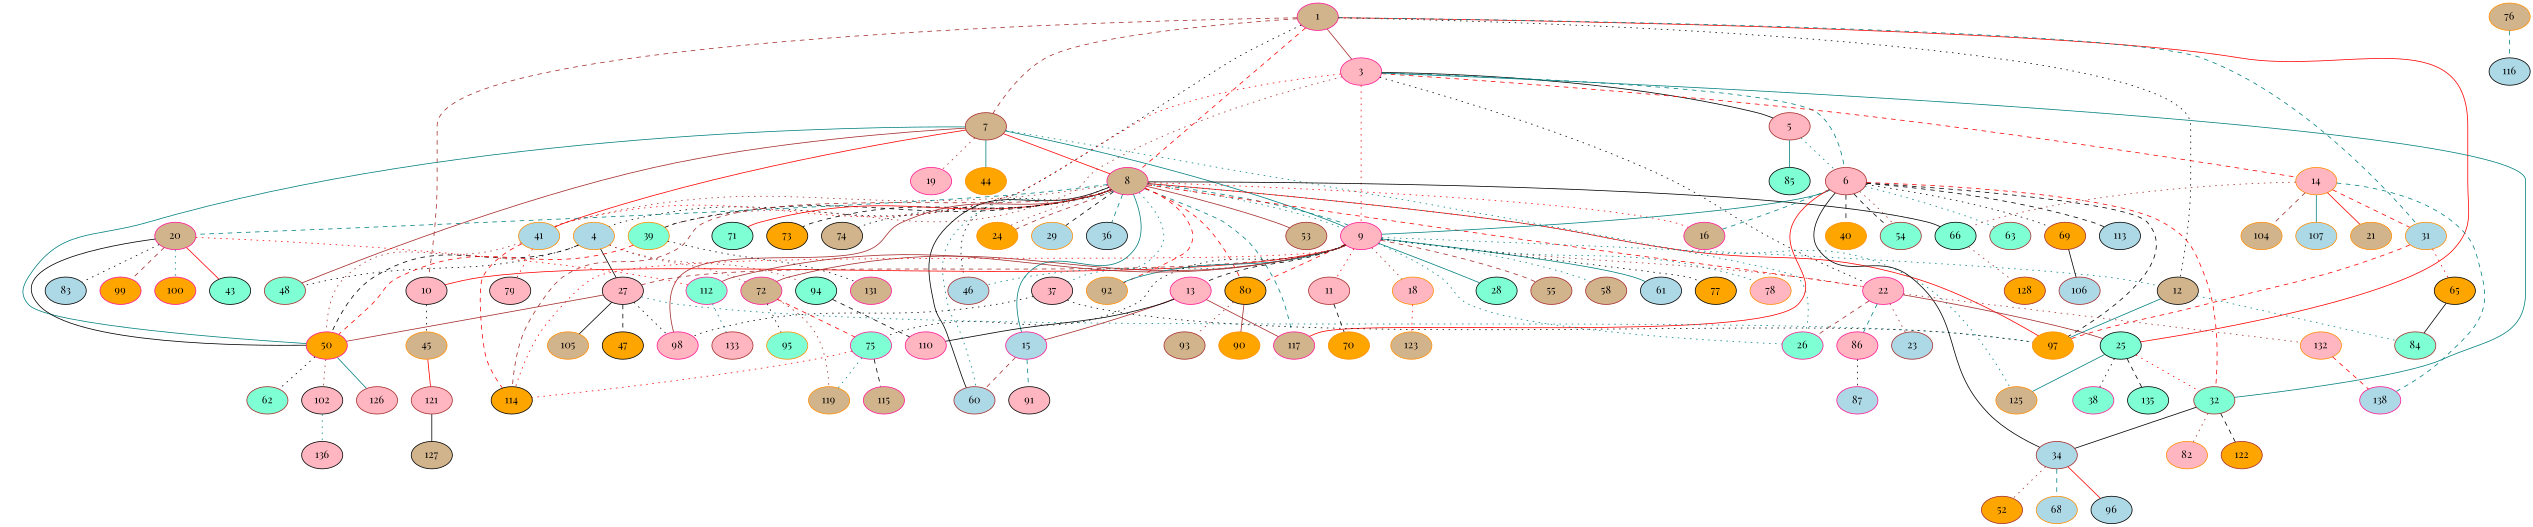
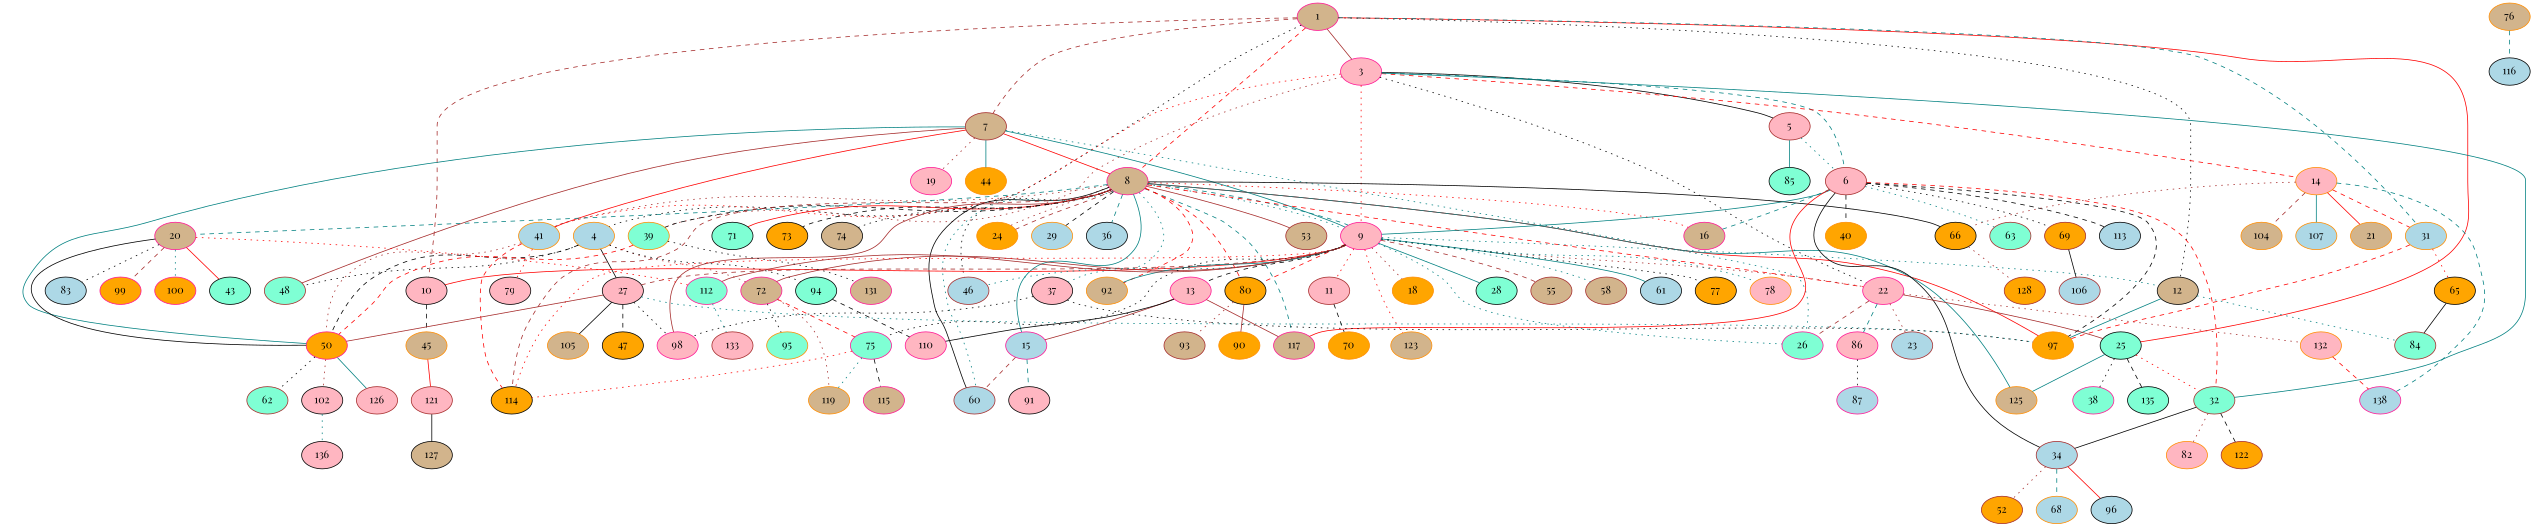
node "54": removed
node "66": fillcolor aquamarine -> orange
edge "8" -- "125": style dotted -> solid
edge "4" -- "94": color brown -> black
node "18": fillcolor lightpink -> orange
edge "10" -- "45": style dotted -> dashed
edge "18" -- "123": now "9" -- "123"
